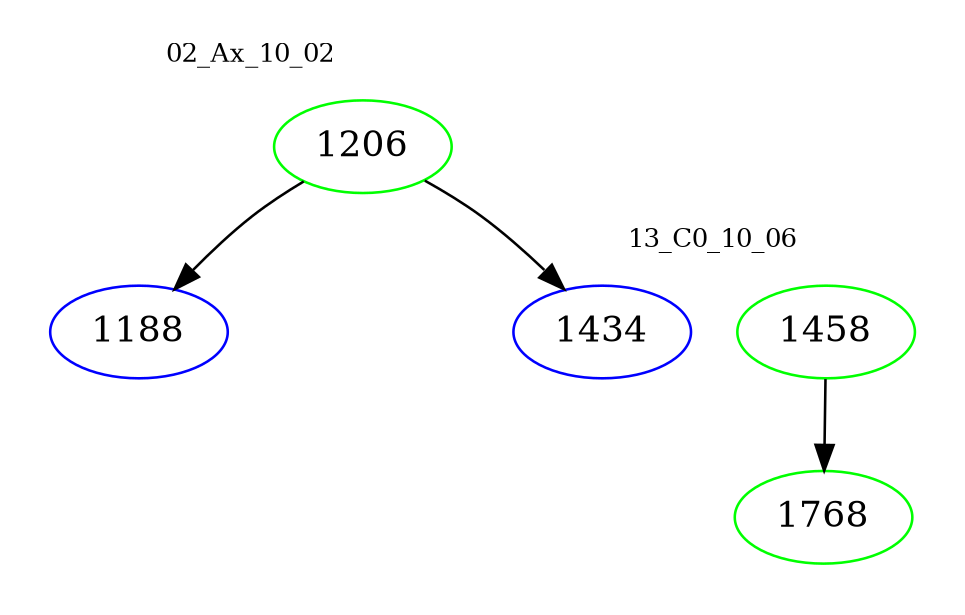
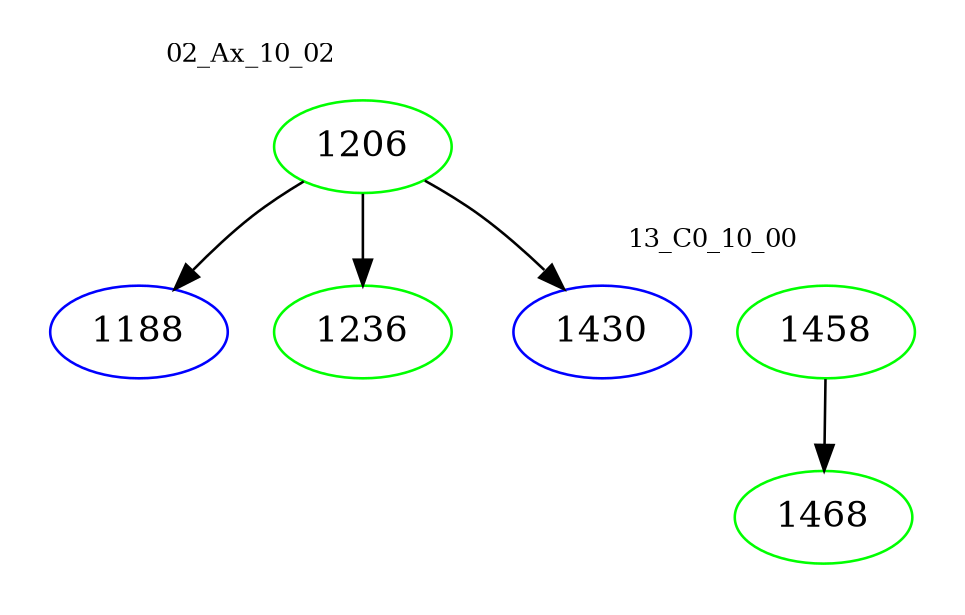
cluster "13_C0_10_06": label "13_C0_10_06" -> "13_C0_10_00"
node "1236": added
node "1434": label "1434" -> "1430"
node "1768": label "1768" -> "1468"
